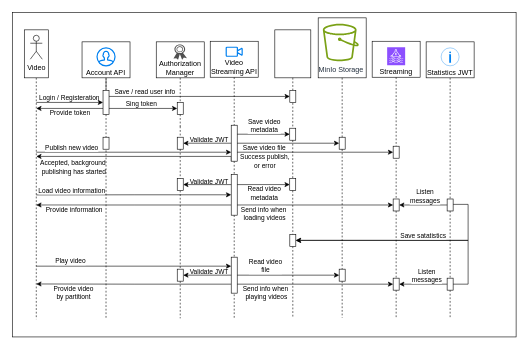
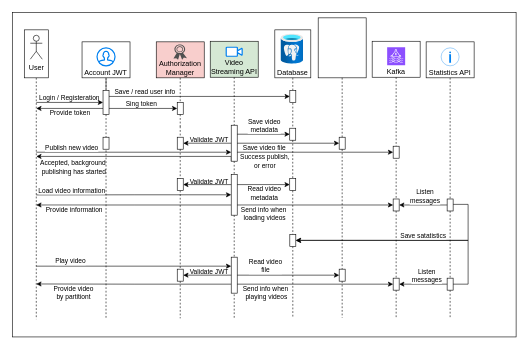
node "MinIo Storage": removed
node "Database": added
node "Video Streaming API": fillcolor #ffffff -> #d5e8d4
node "Authorization Manager": fillcolor #ffffff -> #f8cecc
node "Statistics JWT": label "Statistics JWT" -> "Statistics API"
node "Video": label "Video" -> "User"
node "Streaming": label "Streaming" -> "Kafka"
node "Account API": label "Account API" -> "Account JWT"
